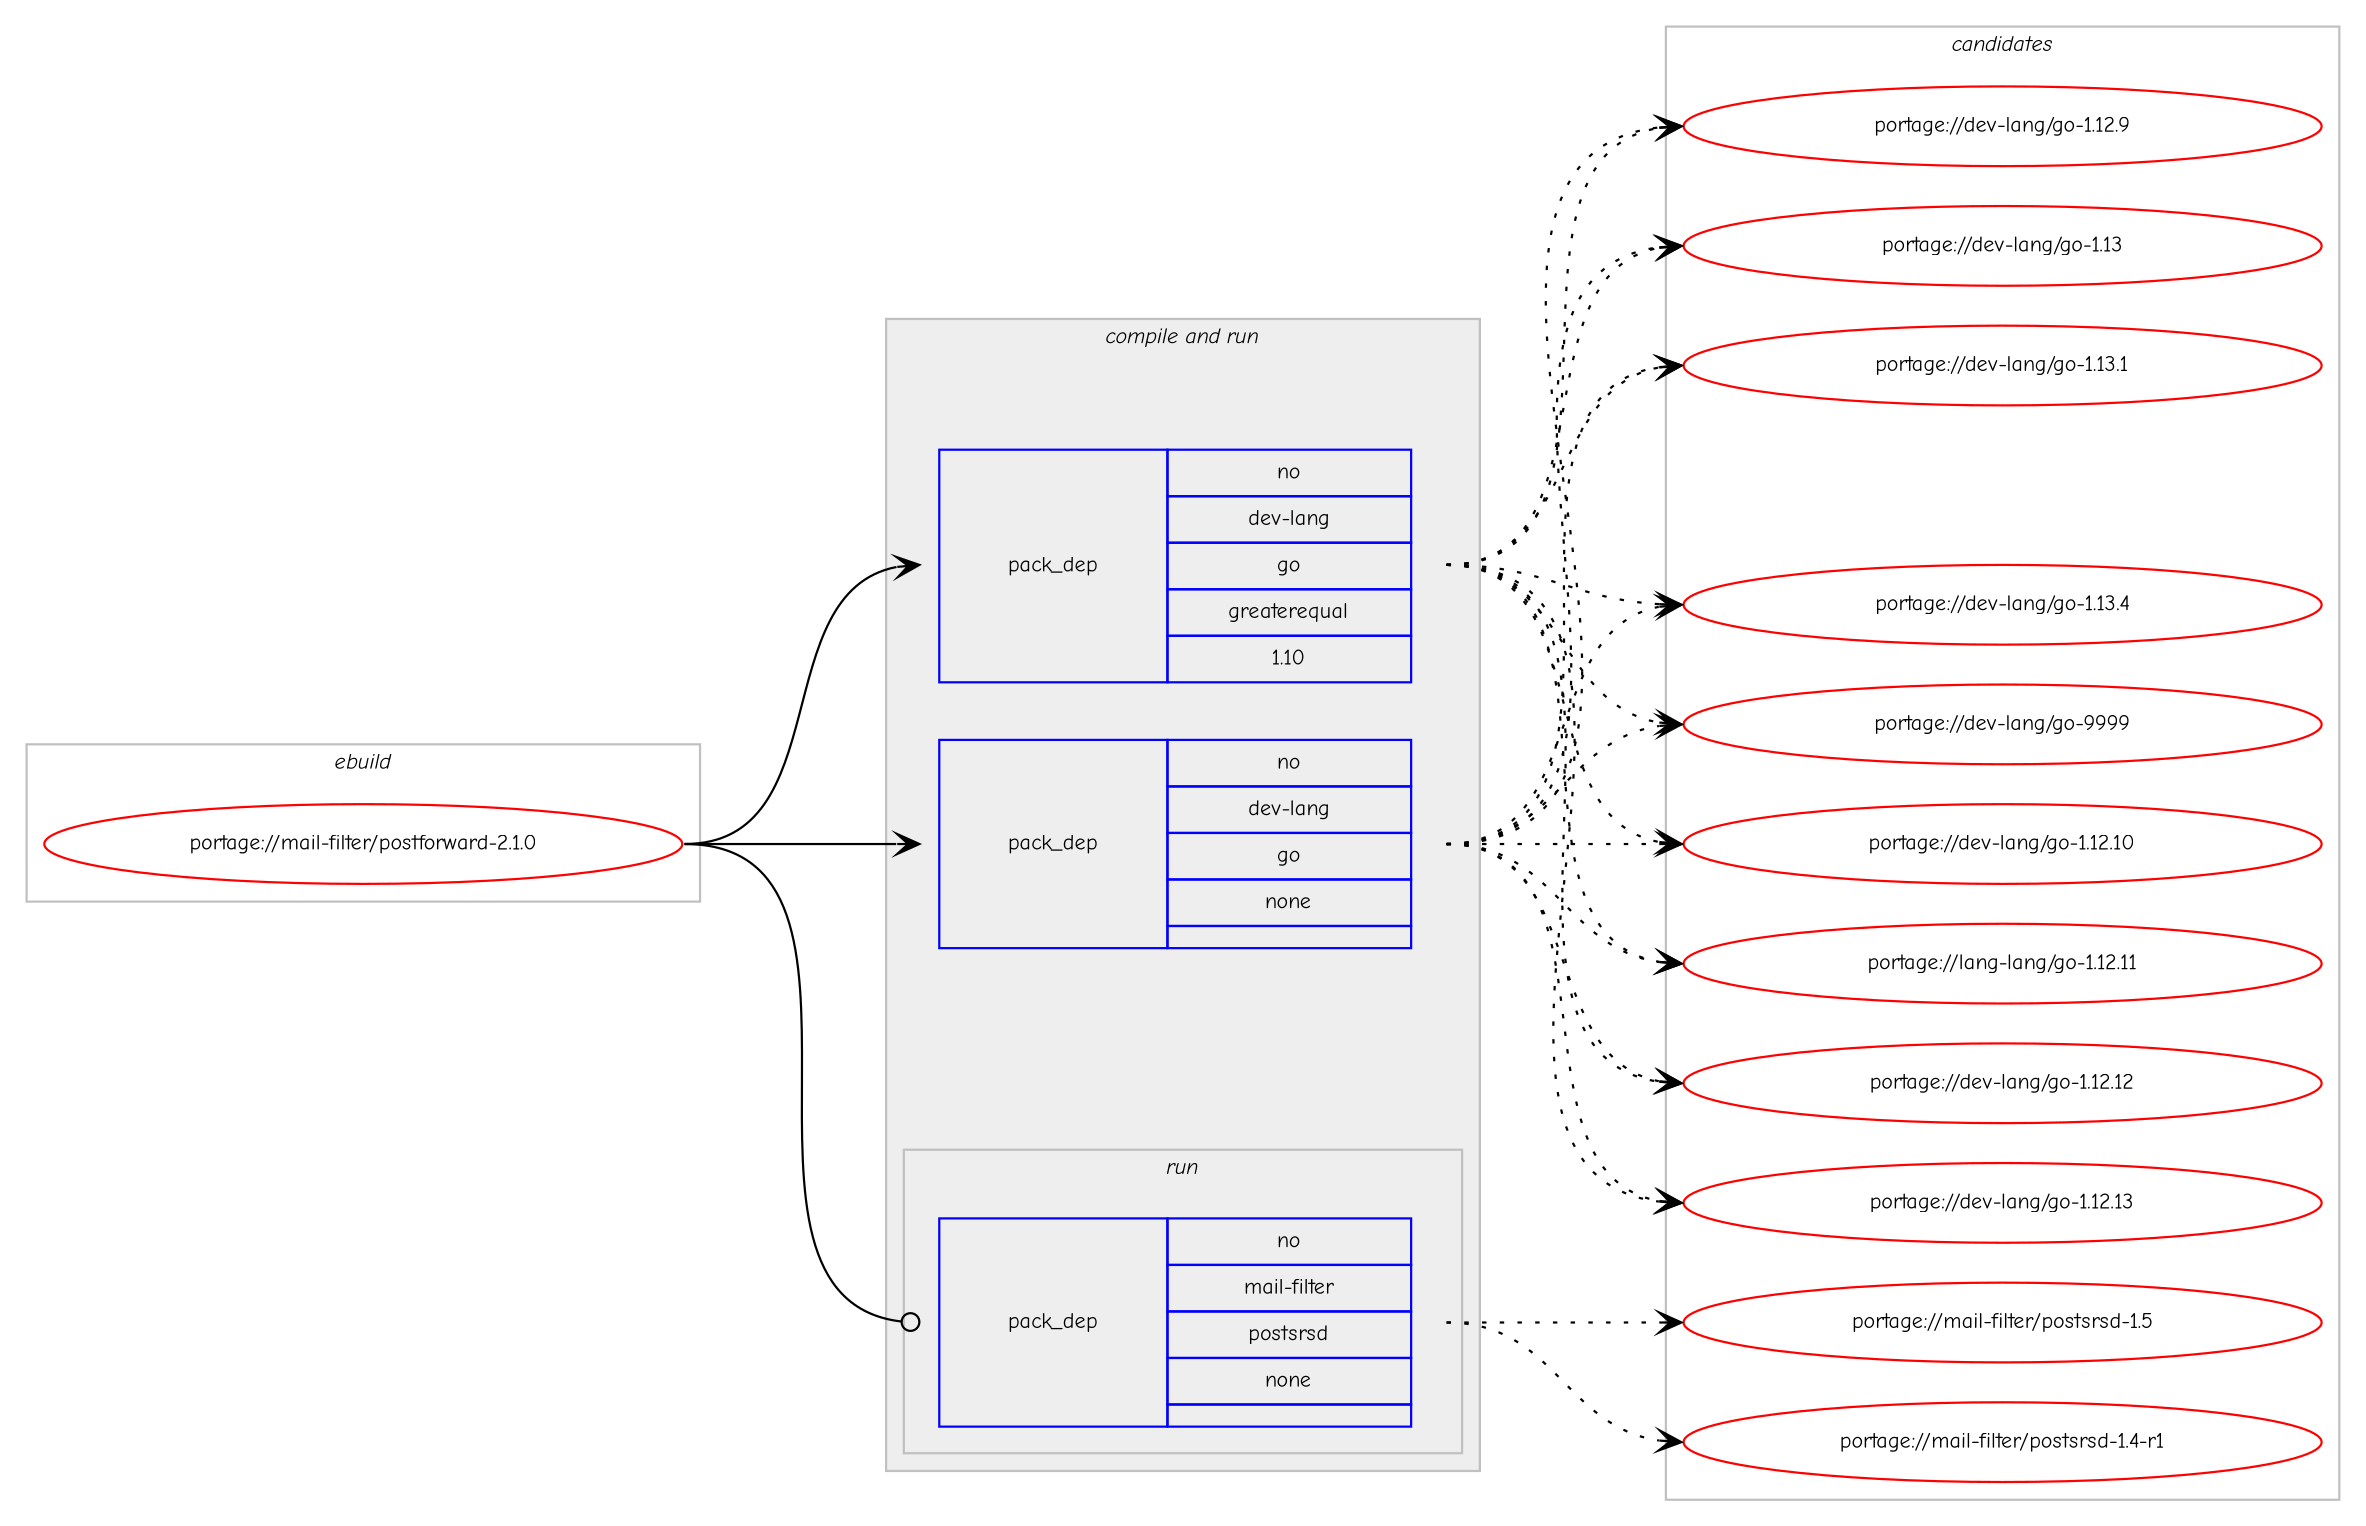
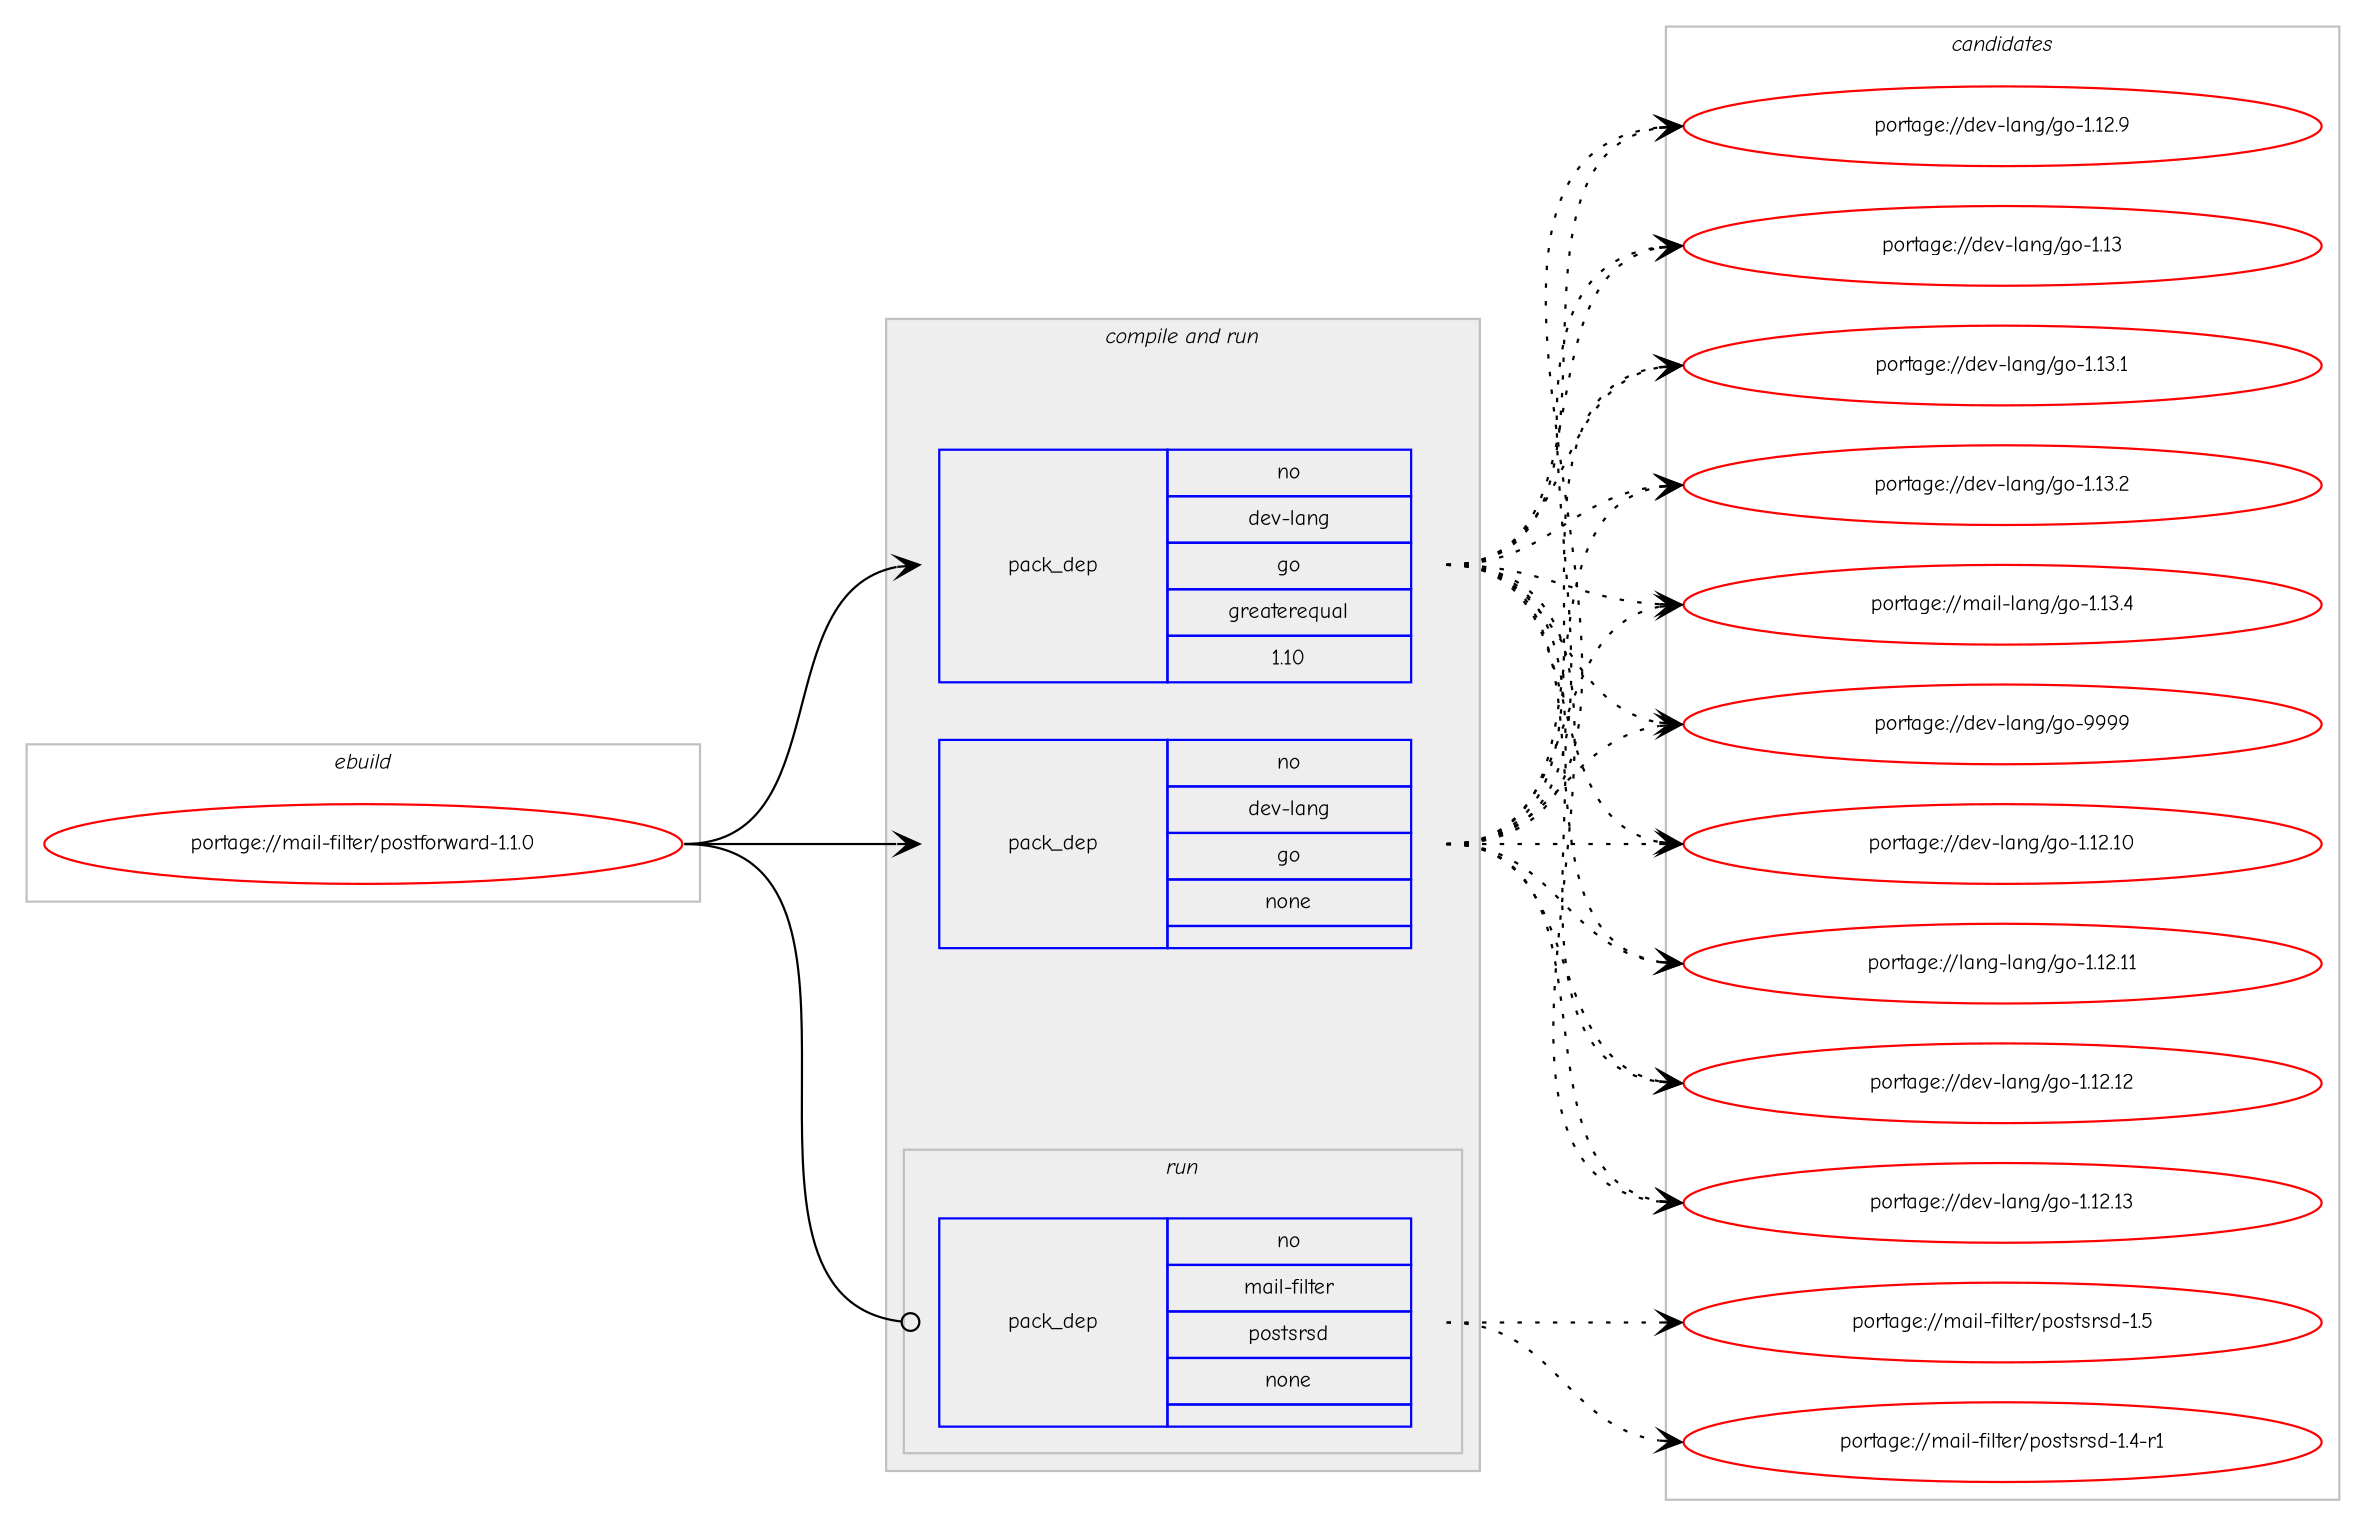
node "portage://dev-lang/go-1.13.2": added
node "portage://dev-lang/go-1.13.4": label "portage://dev-lang/go-1.13.4" -> "portage://mail-lang/go-1.13.4"
node "portage://mail-filter/postforward-2.1.0": label "portage://mail-filter/postforward-2.1.0" -> "portage://mail-filter/postforward-1.1.0"
